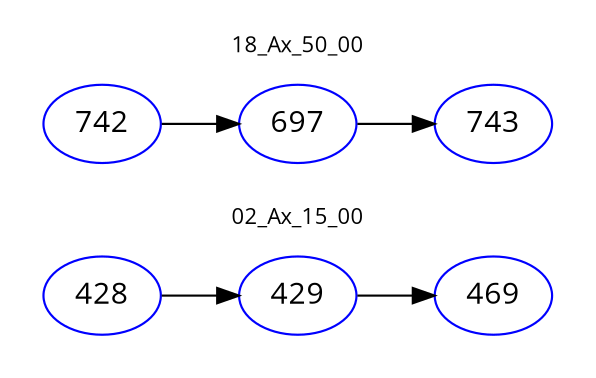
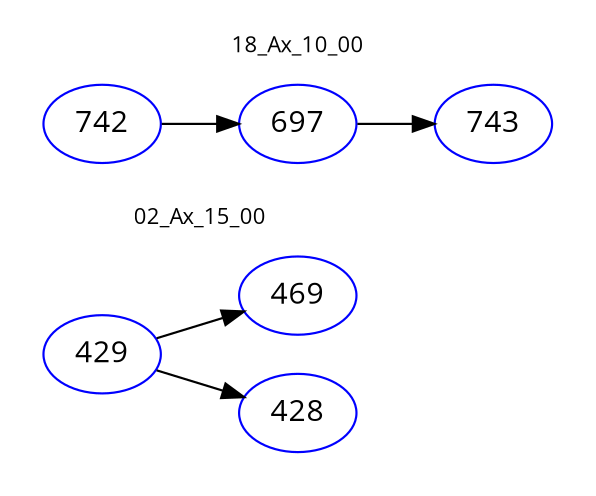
cluster "18_Ax_50_00": label "18_Ax_50_00" -> "18_Ax_10_00"
edge "428" -> "429": reversed
